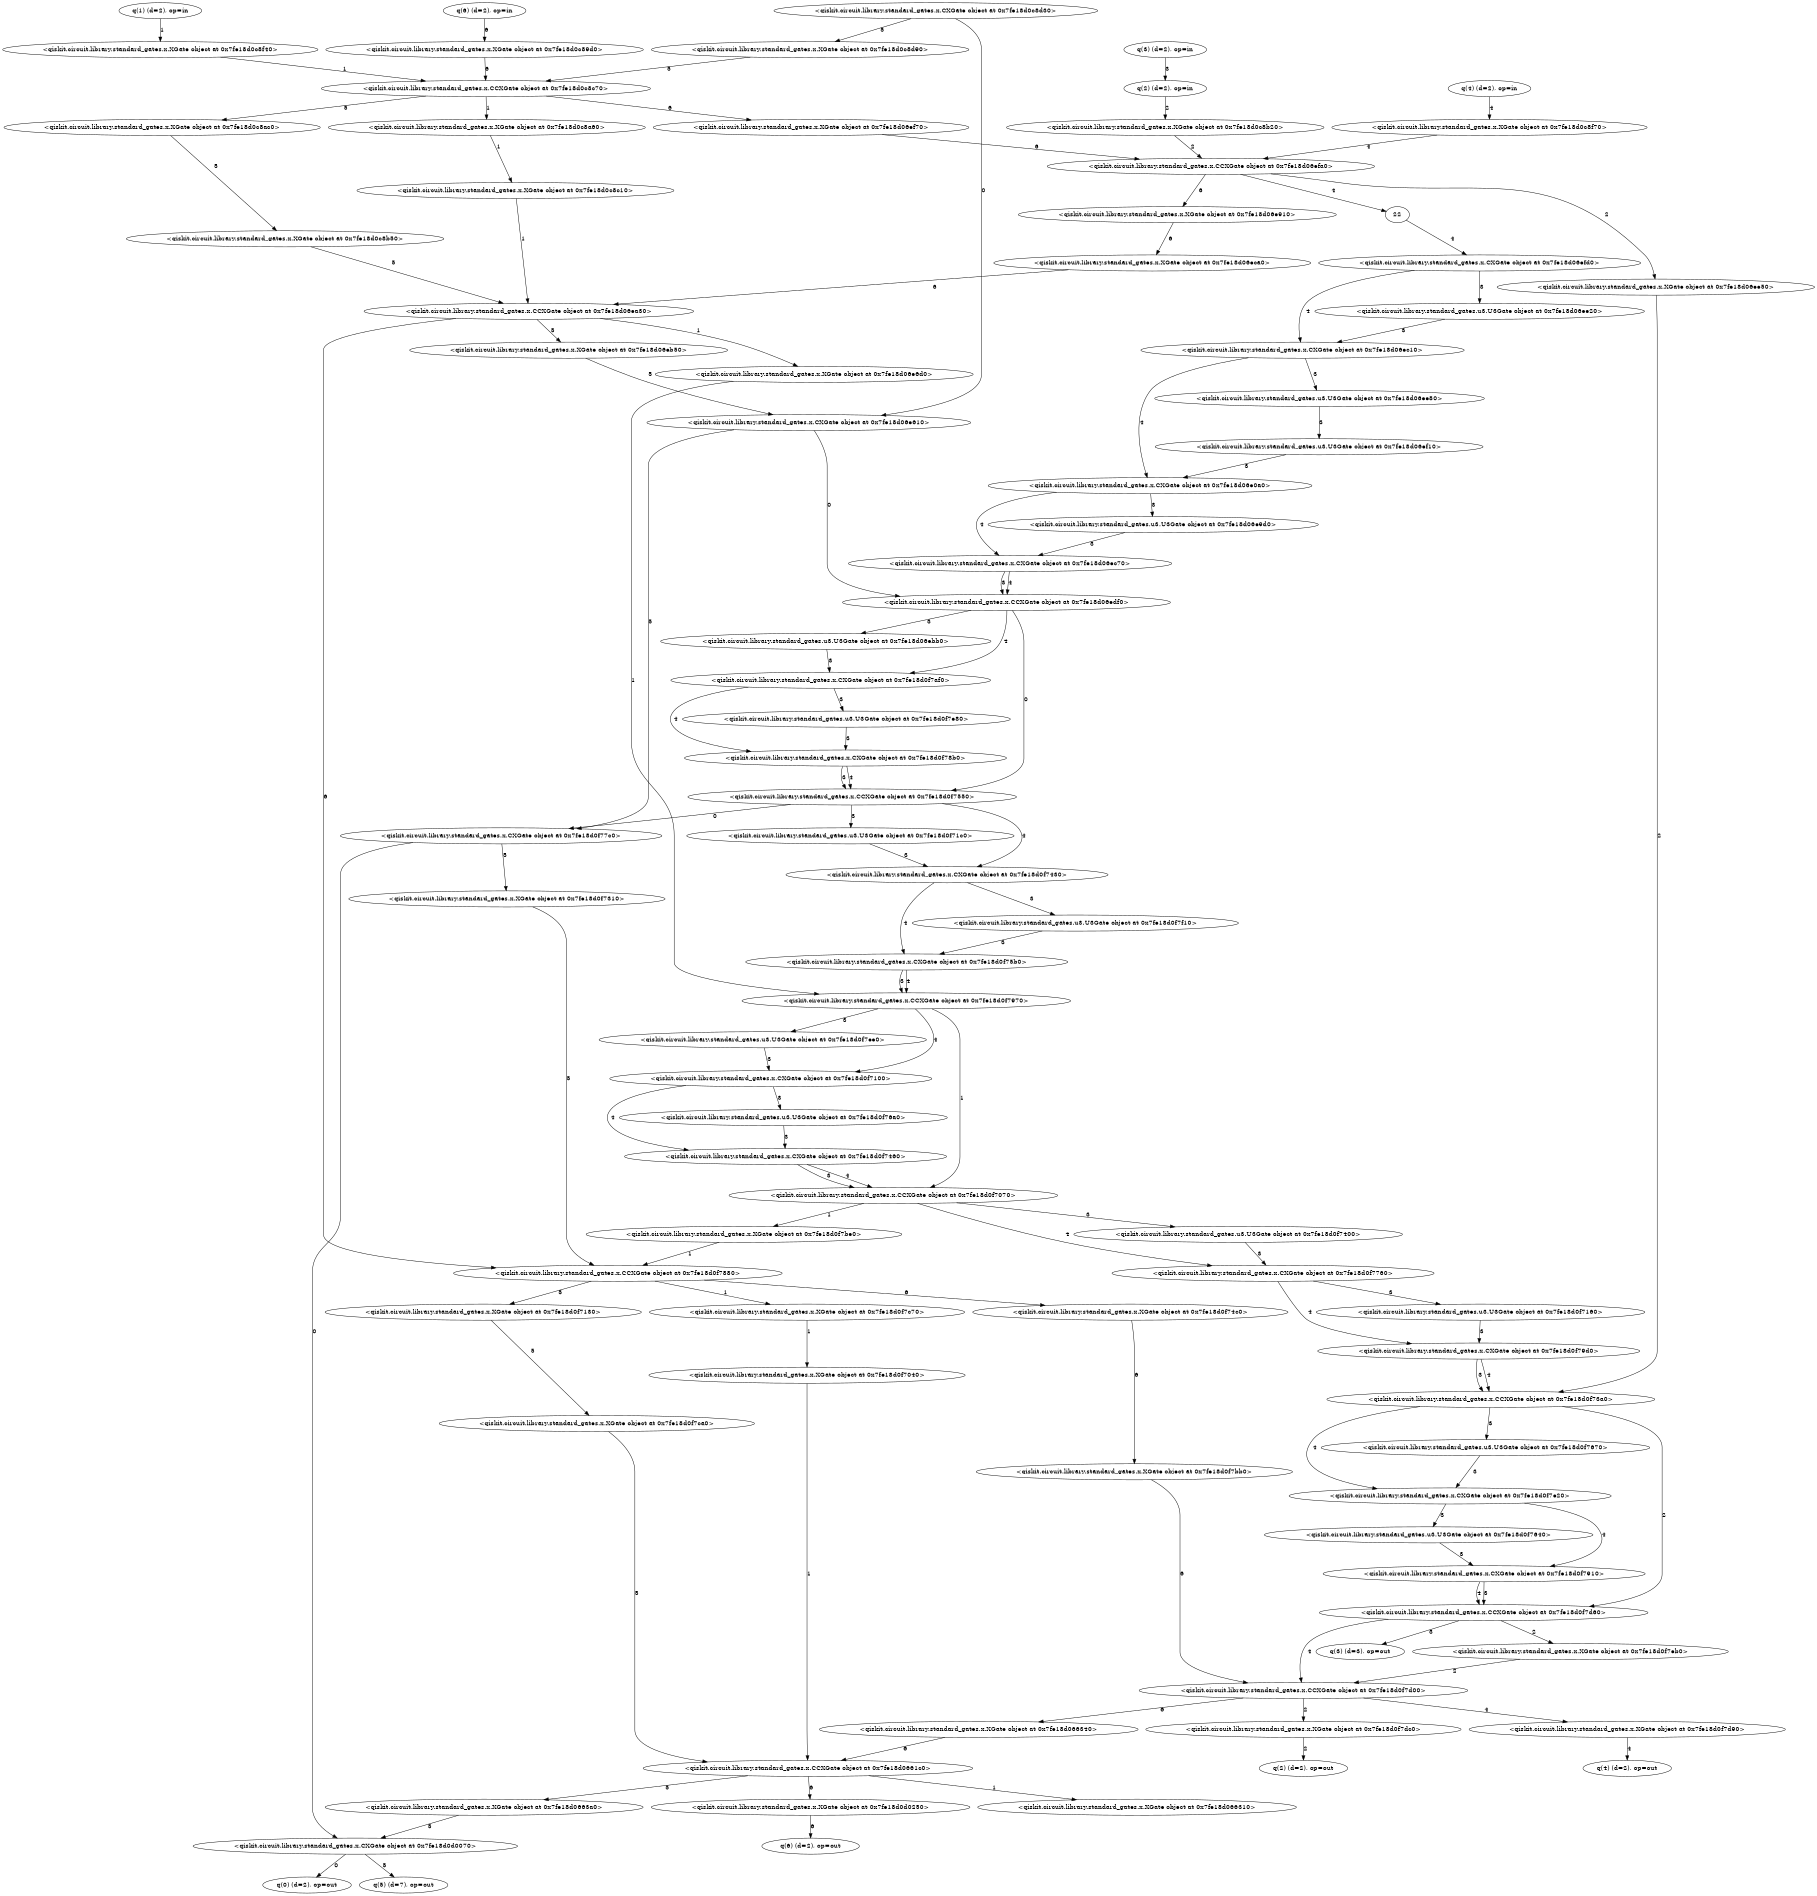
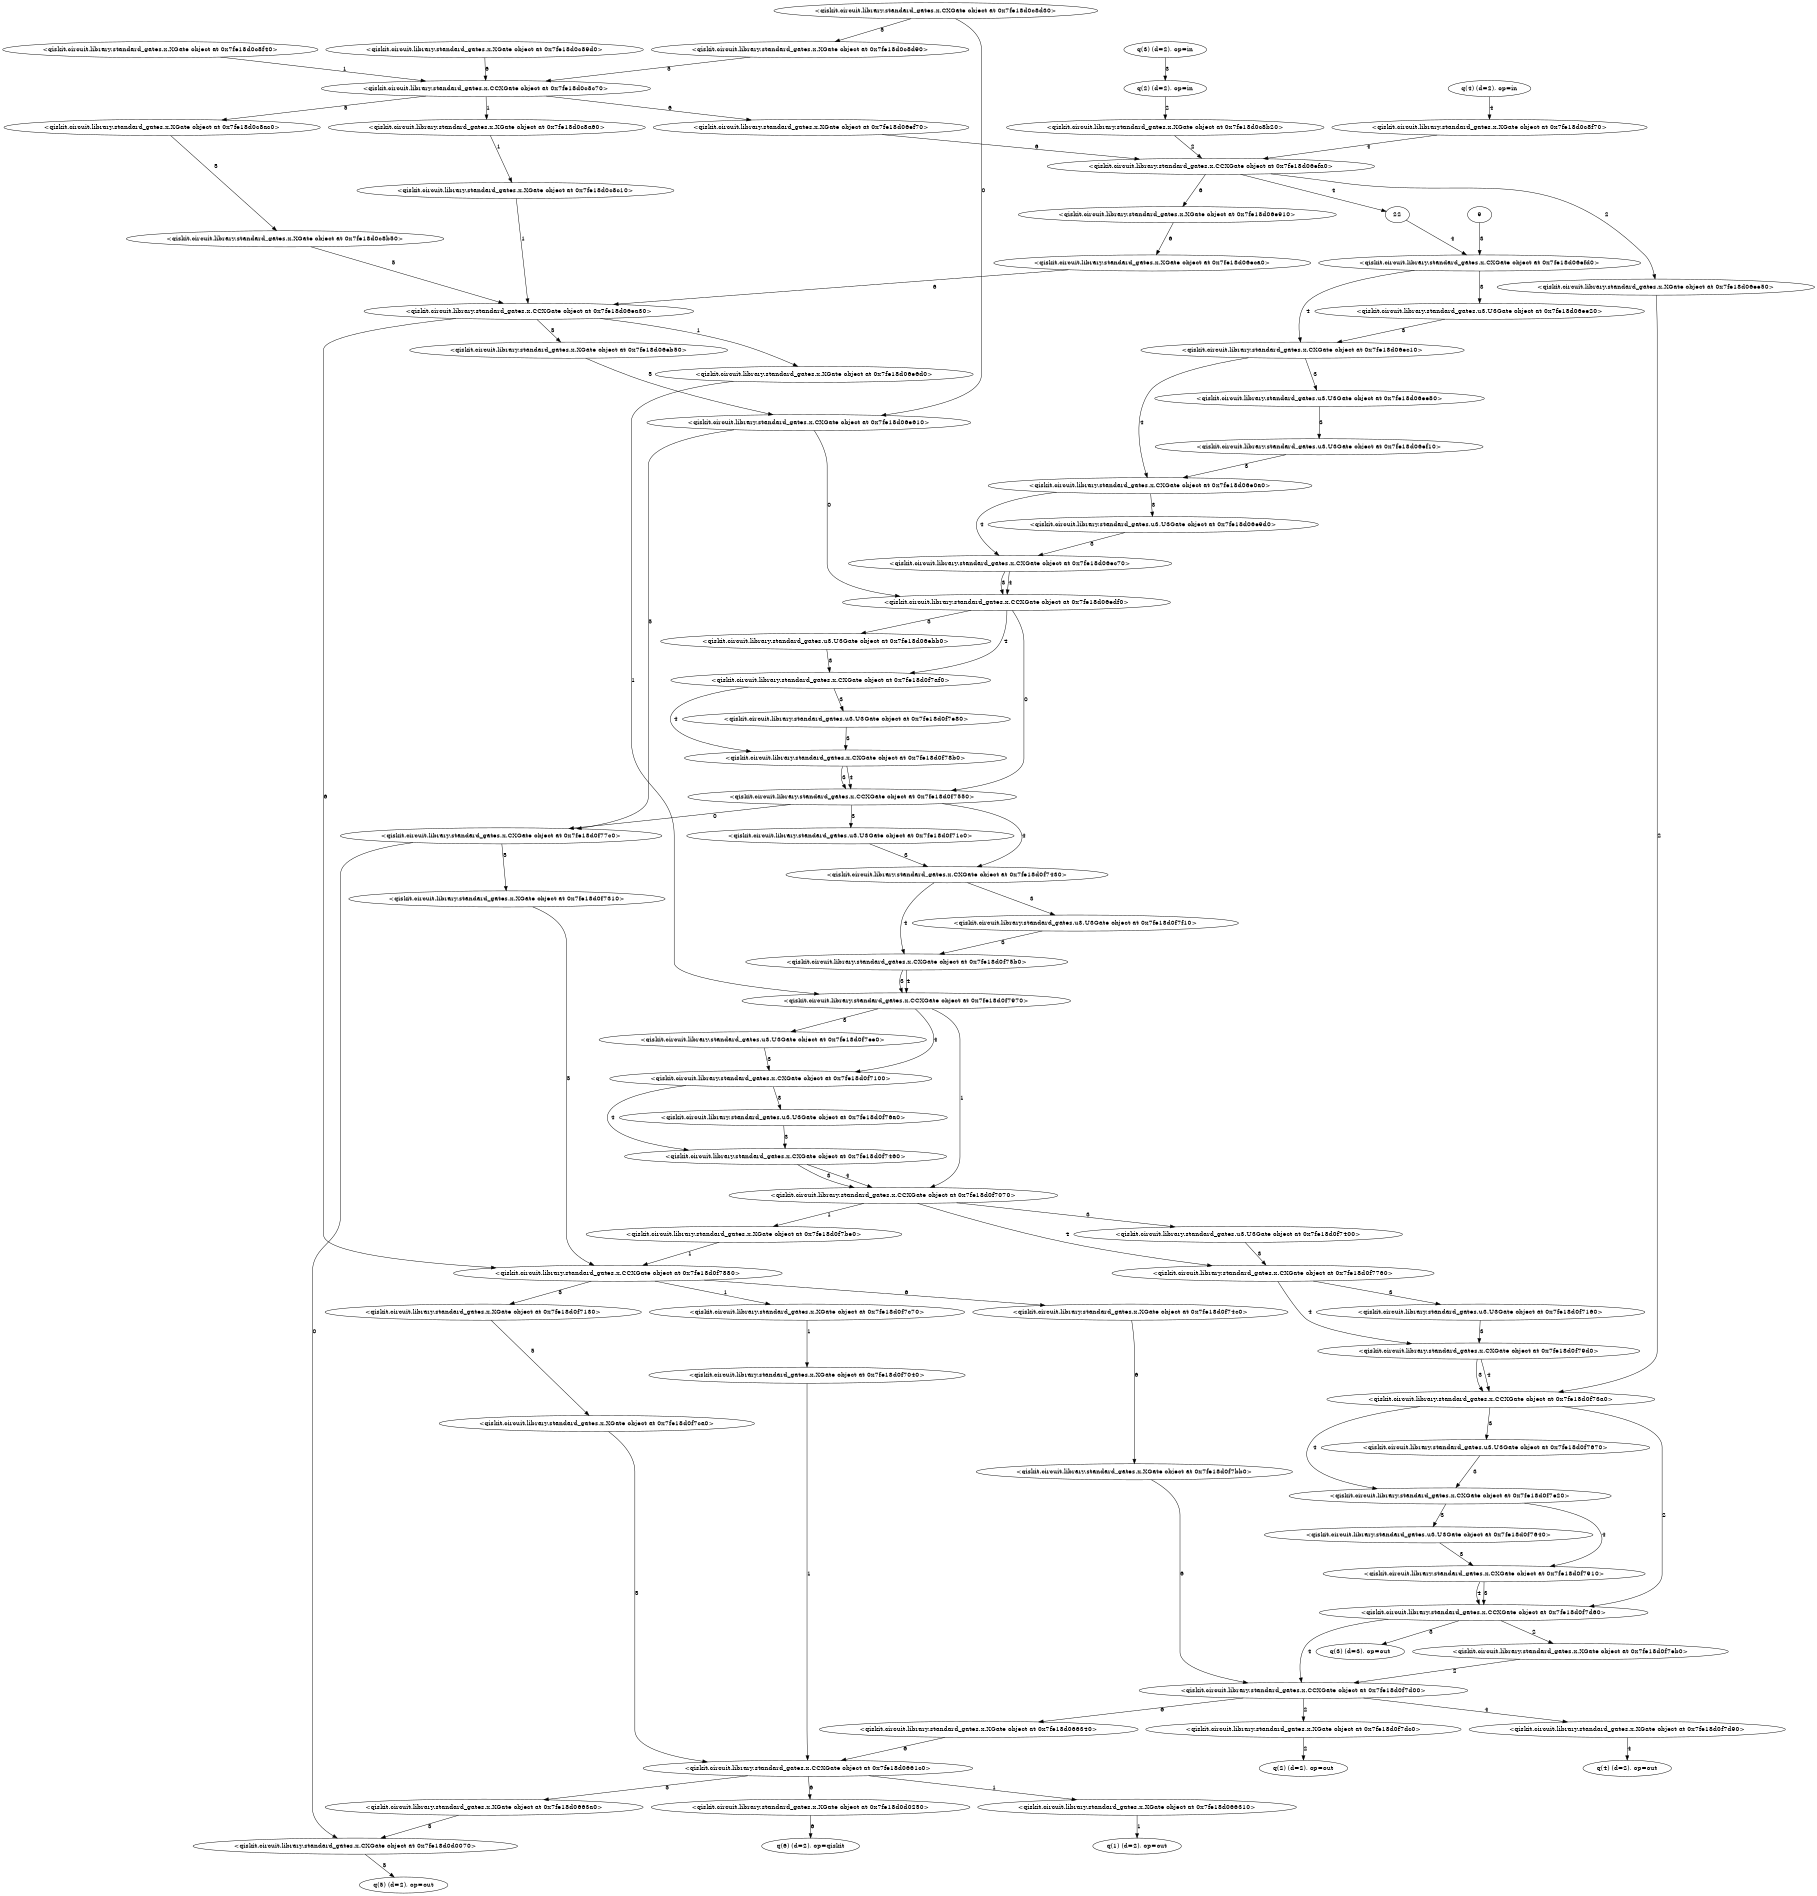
node "q(1) (d=2), op=in": removed
node "q(6) (d=2), op=in": removed
node "9": added
node "q(6) (d=2), op=out": label "q(6) (d=2), op=out" -> "q(6) (d=2), op=qiskit"
node "q(1) (d=2), op=out": added
node "q(0) (d=2), op=out": removed
node "q(5) (d=7), op=out": label "q(5) (d=7), op=out" -> "q(5) (d=2), op=out"
